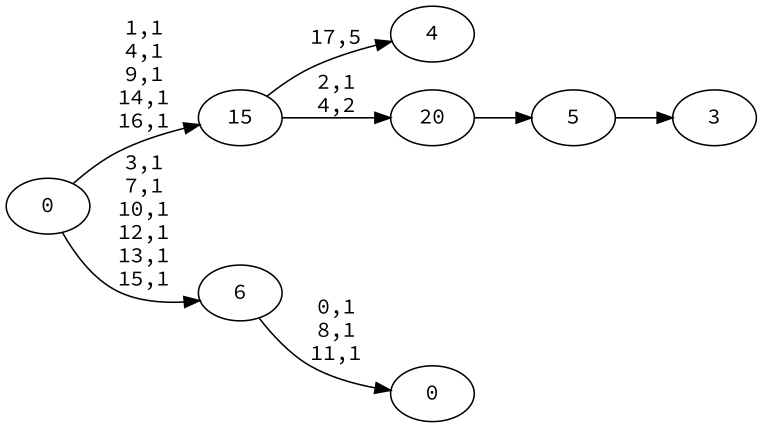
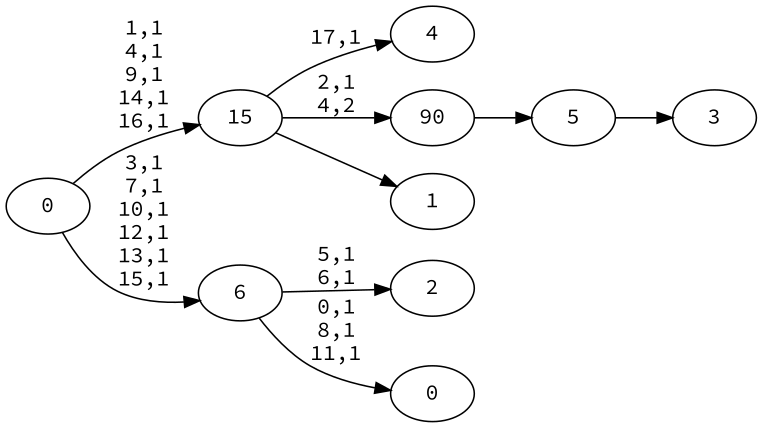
edge "15" -> "4": label "17,5" -> "17,1"
node "20": label "20" -> "90"
node "1": added
node "2": added
